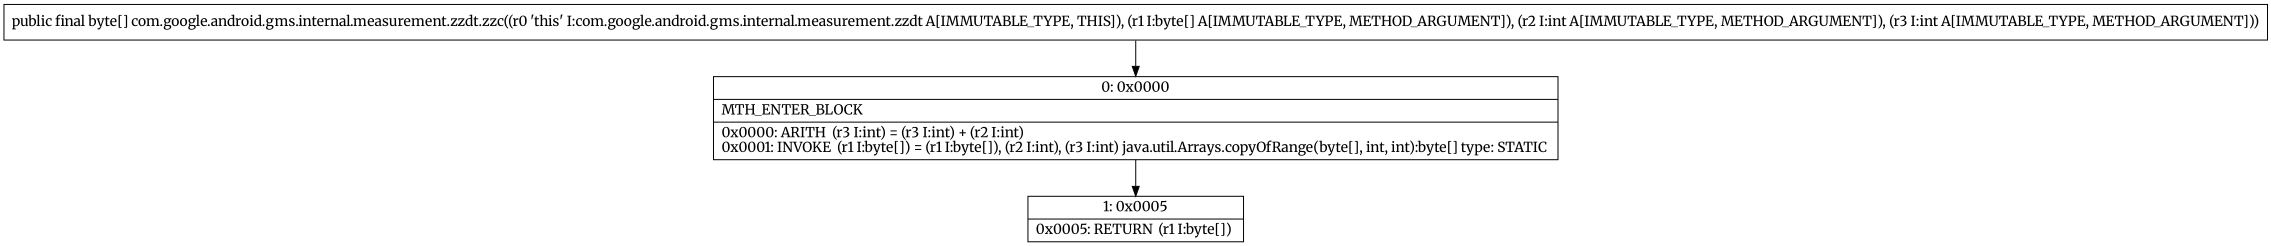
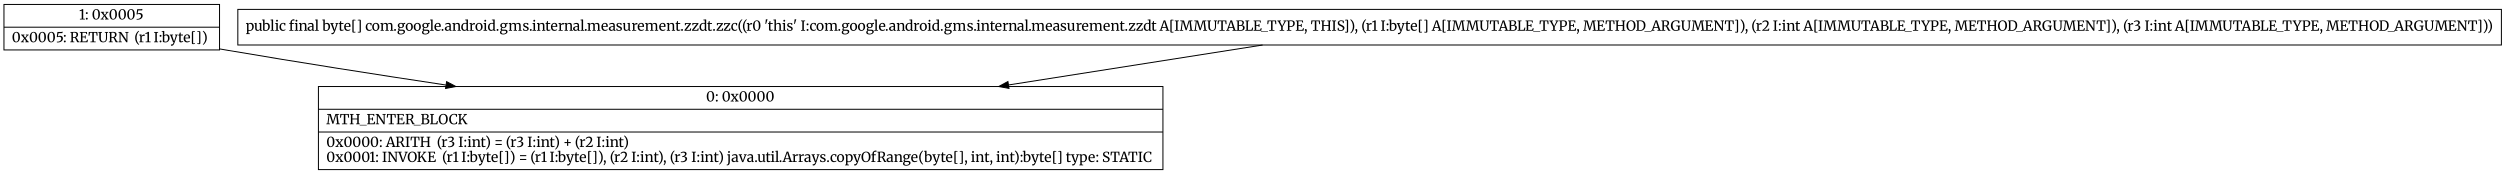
edge "0: 0x0000" -> "1: 0x0005": reversed
